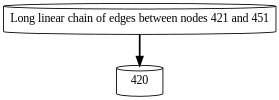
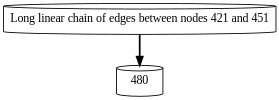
node "420": label "420" -> "480"
